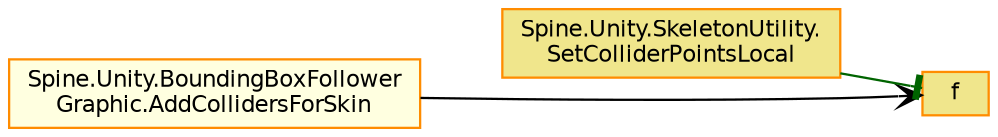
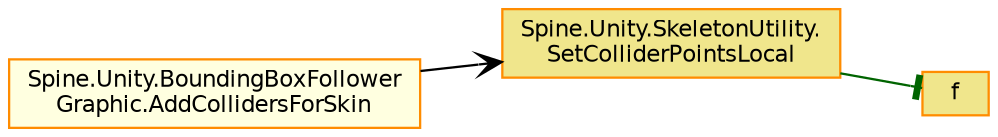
edge "Spine.Unity.BoundingBoxFollower Graphic.AddCollidersForSkin" -> "f": now "Spine.Unity.BoundingBoxFollower Graphic.AddCollidersForSkin" -> "Spine.Unity.SkeletonUtility. SetColliderPointsLocal"
